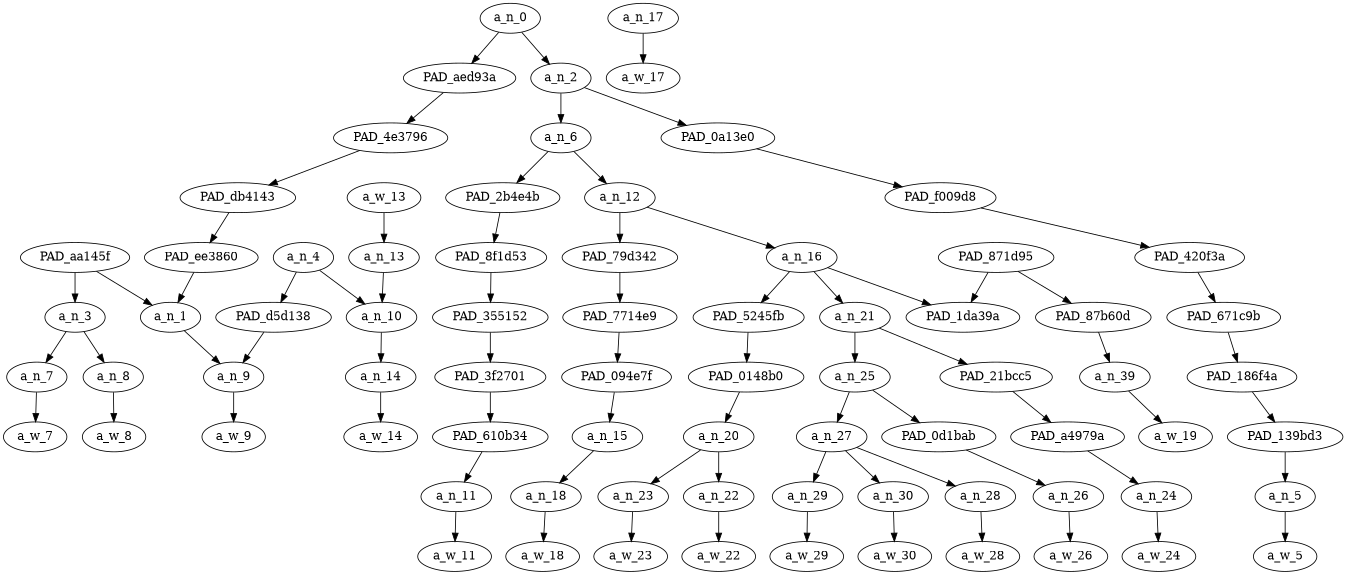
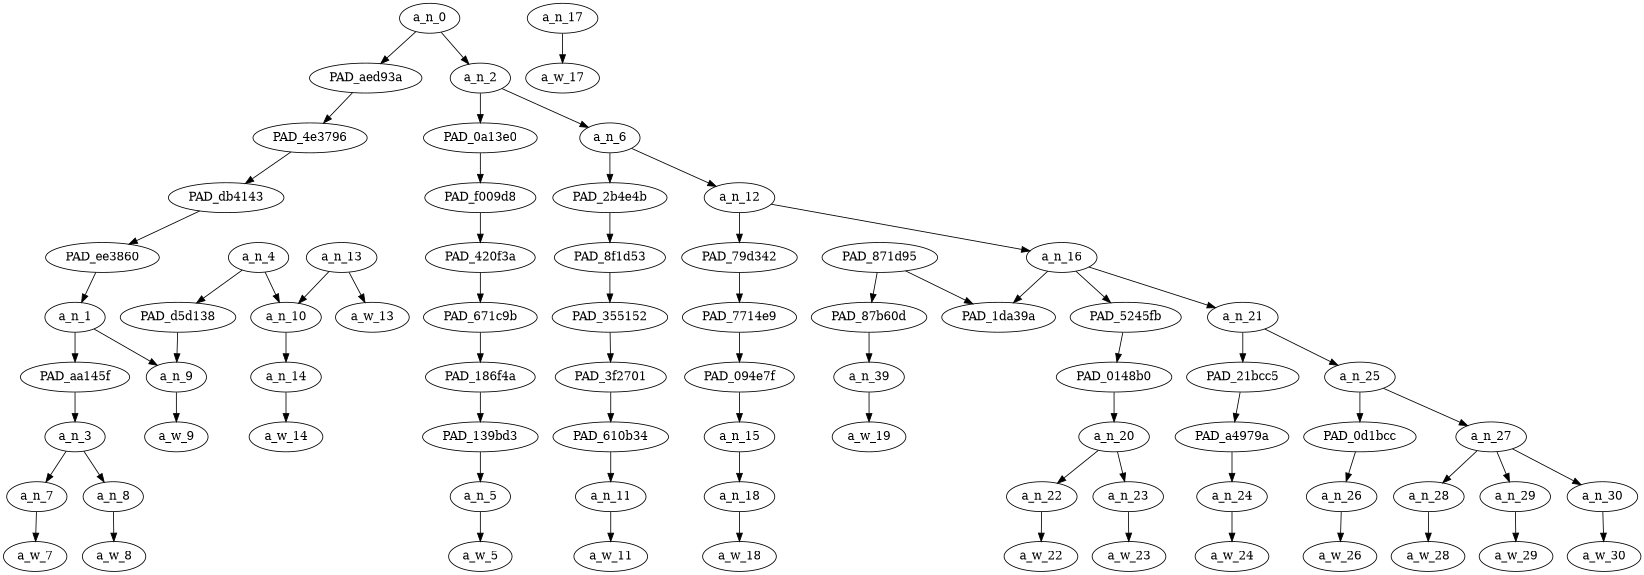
edge "a_w_13" -> "a_n_13": reversed
edge "PAD_aa145f" -> "a_n_1": reversed
node "PAD_0d1bab": label "PAD_0d1bab" -> "PAD_0d1bcc"
